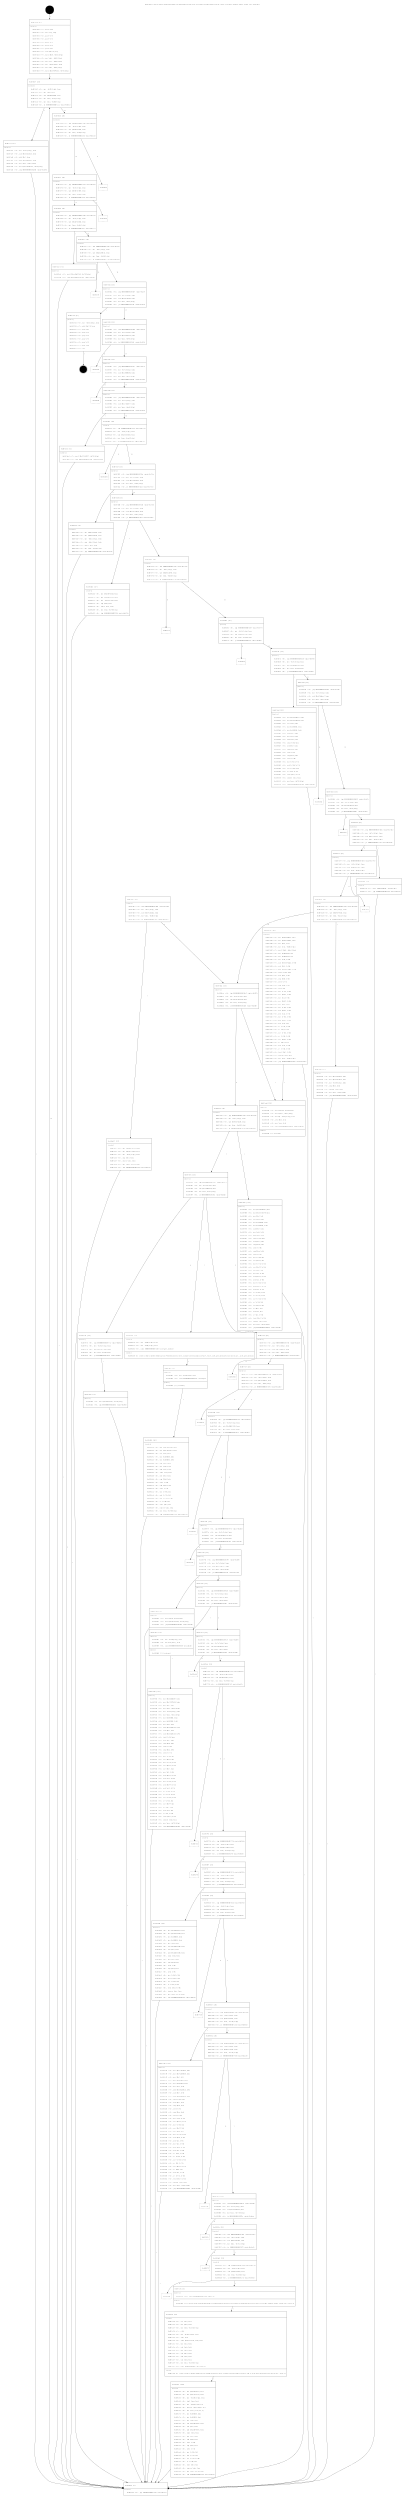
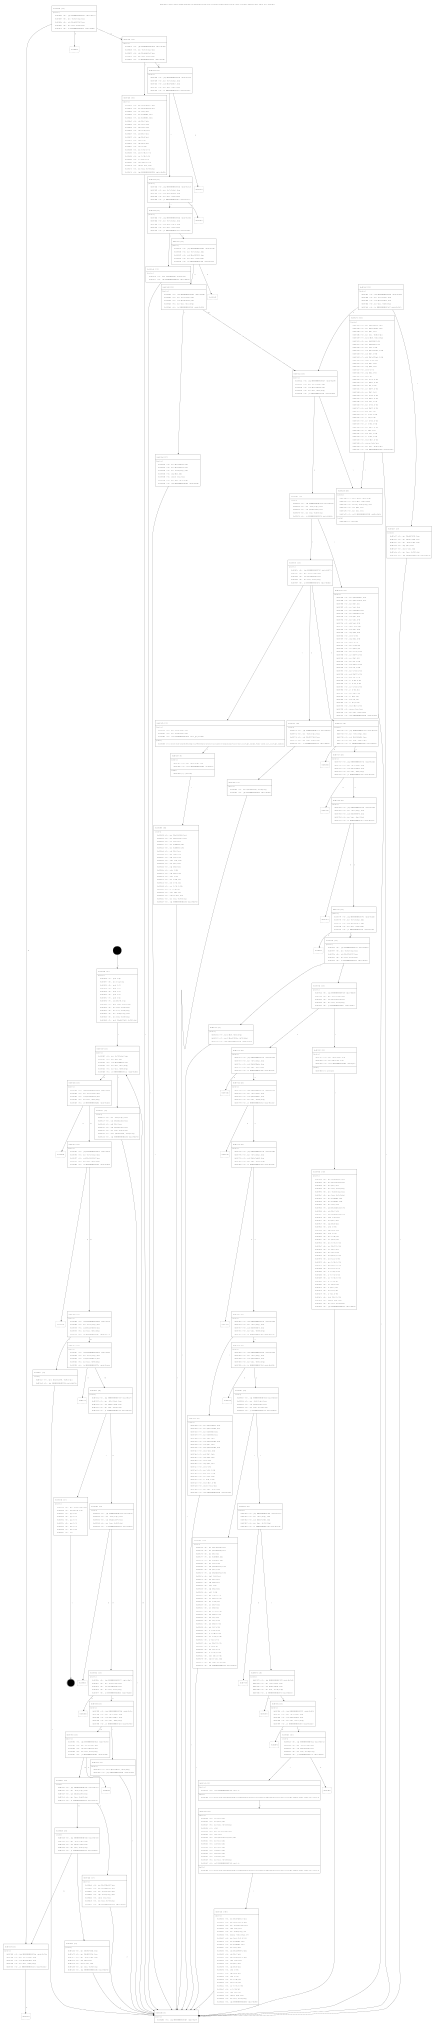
edge "0x4015e9 [25]" -> "0x401602 [25]": reversed
